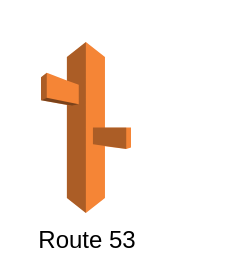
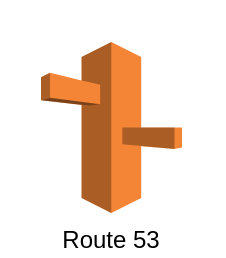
node "Route 53": size 90x171 -> 141x171
